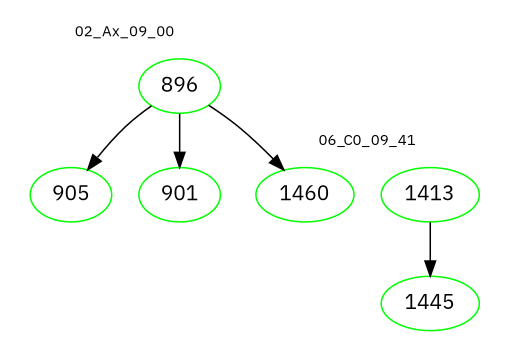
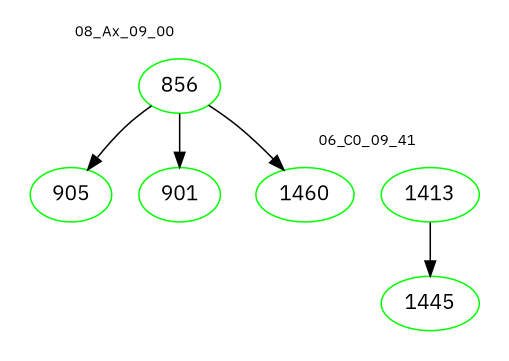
cluster "02_Ax_09_00": label "02_Ax_09_00" -> "08_Ax_09_00"
node "896": label "896" -> "856"
